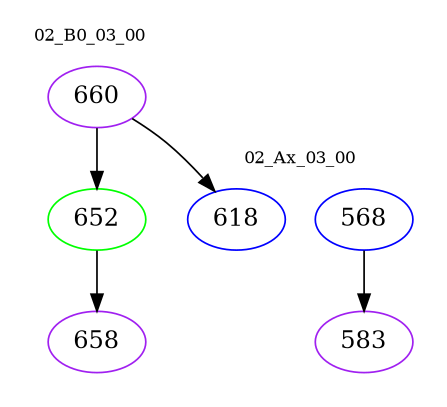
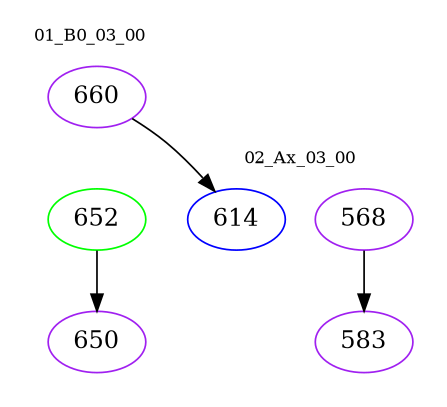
cluster "02_B0_03_00": label "02_B0_03_00" -> "01_B0_03_00"
edge "660" -> "652": removed
node "618": label "618" -> "614"
node "568": color blue -> purple
node "658": label "658" -> "650"
